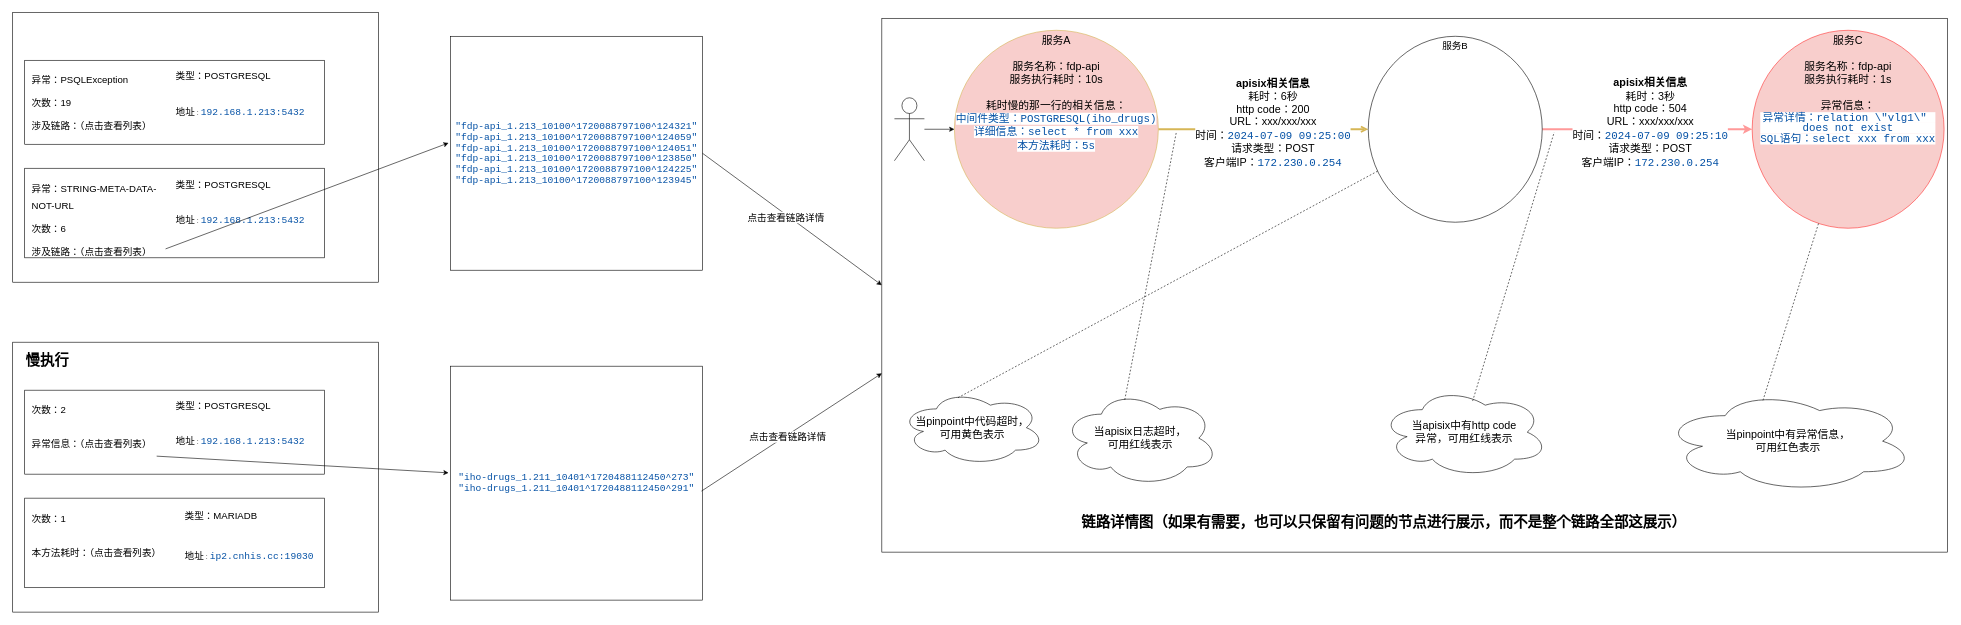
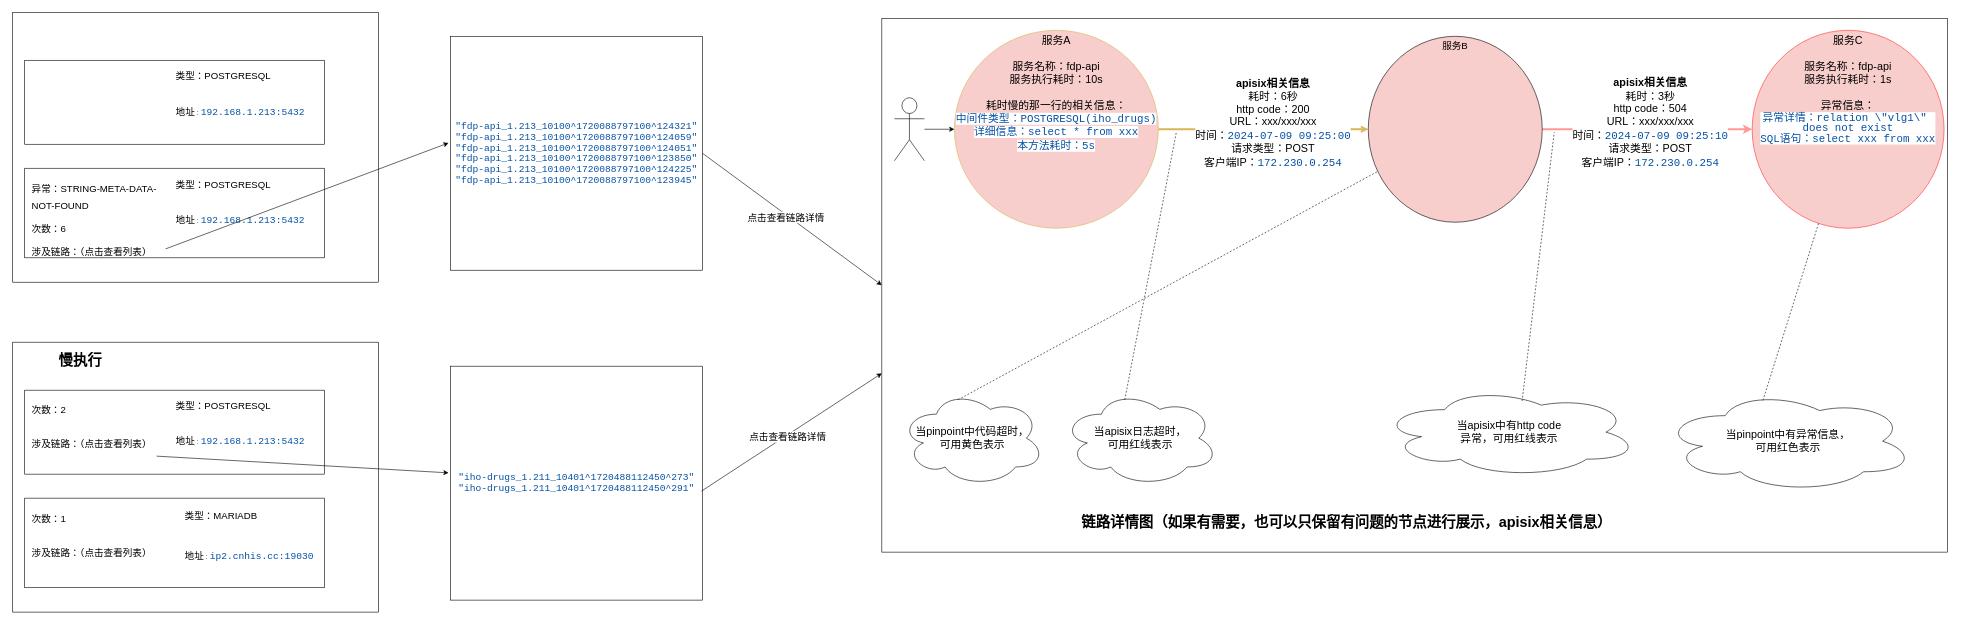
node "异常：PSQLException 次数：19 涉及链路：（点击查看列表）": removed
node "服务B": fillcolor #ffffff -> #f8cecc
node "异常：STRING-META-DATA-NOT-URL 次数：6 涉及链路：（点击查看列表）": label "异常：STRING-META-DATA-NOT-URL 次数：6 涉及链路：（点击查看列表）" -> "异常：STRING-META-DATA-NOT-FOUND 次数：6 涉及链路：（点击查看列表）"
node "慢执行": moved (75, 363) -> (108, 363)
node "次数：2 异常信息：（点击查看列表）": label "次数：2 异常信息：（点击查看列表）" -> "次数：2 涉及链路：（点击查看列表）"
node "当pinpoint中代码超时， 可用黄色表示": size 144x75 -> 144x96
node "当apisix中有http code 异常，可用红线表示": size 168x90 -> 258x90
node "次数：1 本方法耗时：（点击查看列表）": label "次数：1 本方法耗时：（点击查看列表）" -> "次数：1 涉及链路：（点击查看列表）"
node "链路详情图（如果有需要，也可以只保留有问题的节点进行展示，而不是整个链路全部这展示）": label "链路详情图（如果有需要，也可以只保留有问题的节点进行展示，而不是整个链路全部这展示）" -> "链路详情图（如果有需要，也可以只保留有问题的节点进行展示，apisix相关信息）"
